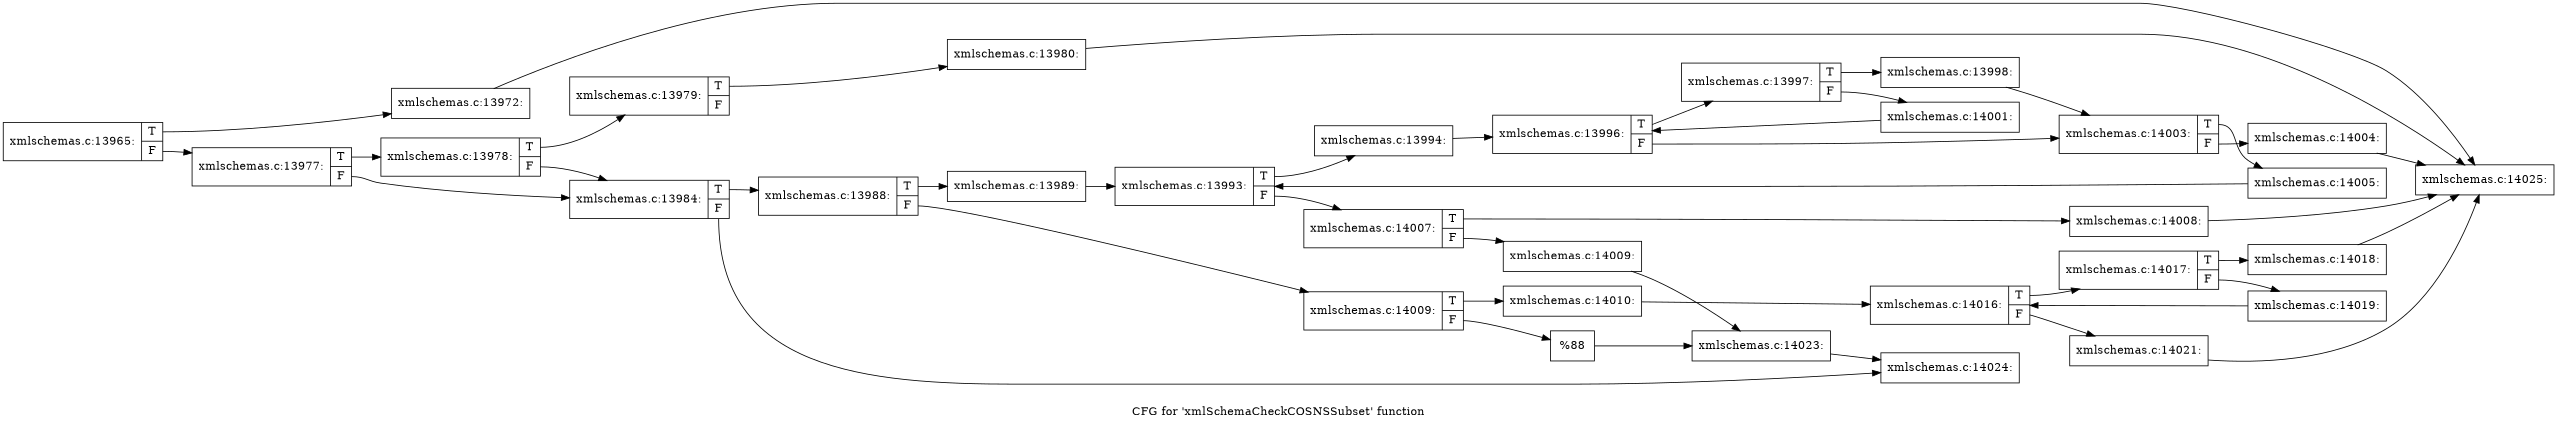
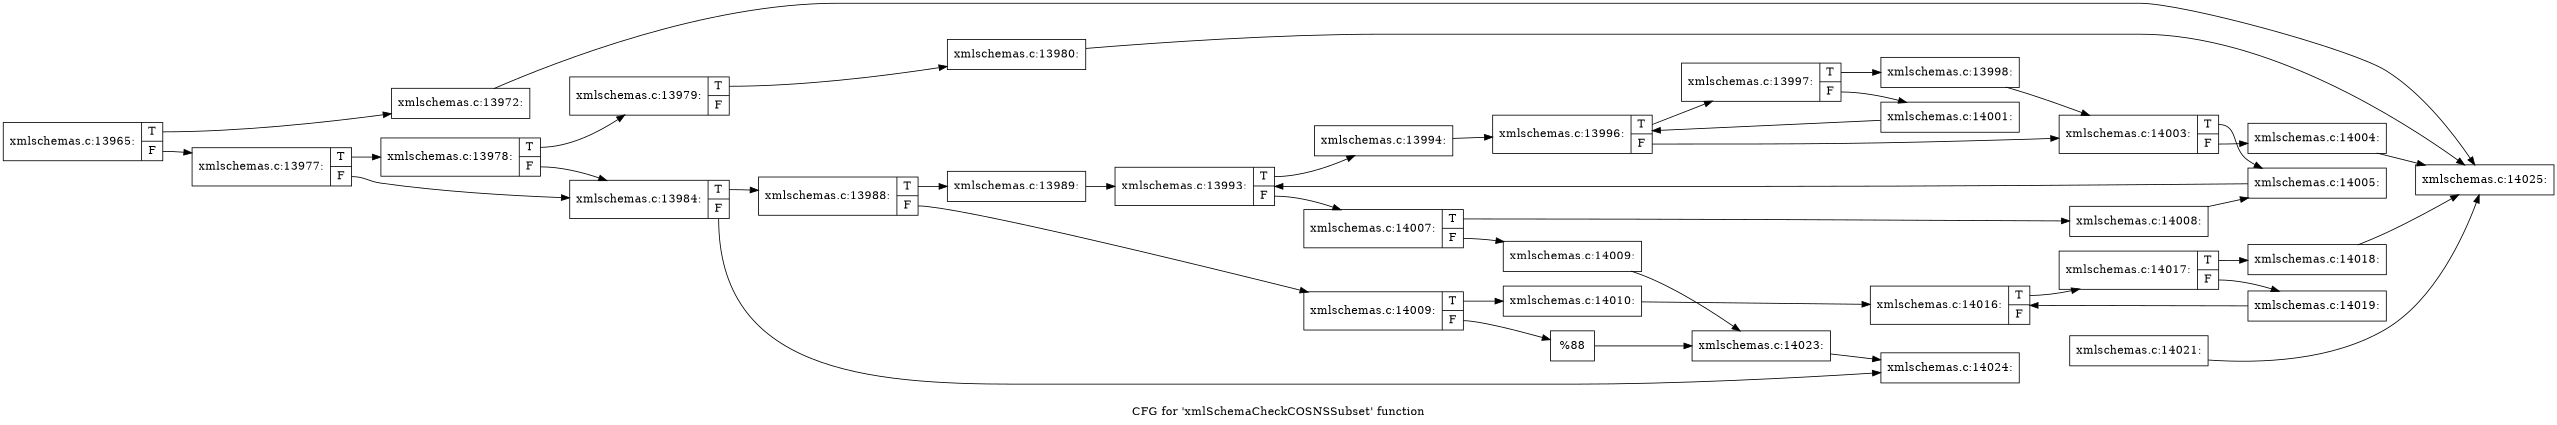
edge "xmlschemas.c:14008:" -> "xmlschemas.c:14025:": now "xmlschemas.c:14008:" -> "xmlschemas.c:14005:"
edge "xmlschemas.c:14016:" -> "xmlschemas.c:14021:": removed
